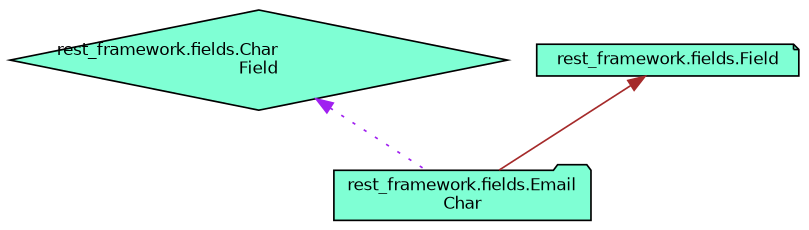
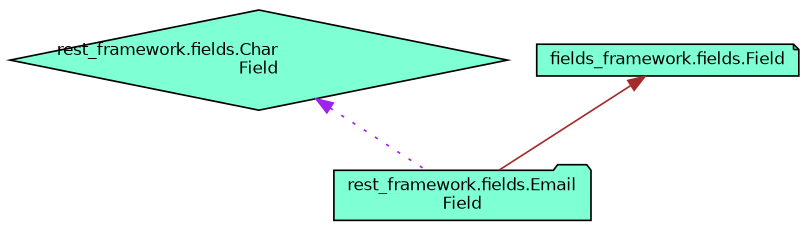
node "rest_framework.fields.Field": label "rest_framework.fields.Field" -> "fields_framework.fields.Field"
node "rest_framework.fields.Email Char": label "rest_framework.fields.Email Char" -> "rest_framework.fields.Email Field"
